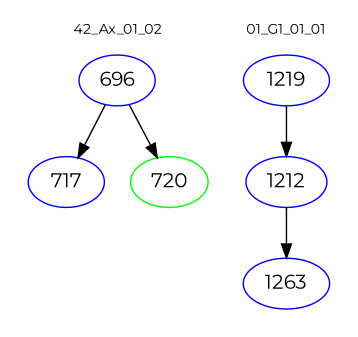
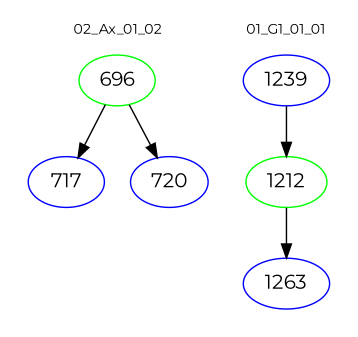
cluster "42_Ax_01_02": label "42_Ax_01_02" -> "02_Ax_01_02"
node "696": color blue -> green
node "1219": label "1219" -> "1239"
node "720": color green -> blue
node "1212": color blue -> green
